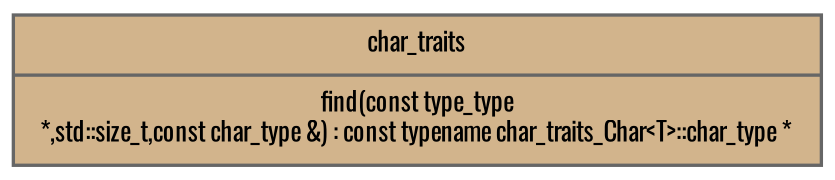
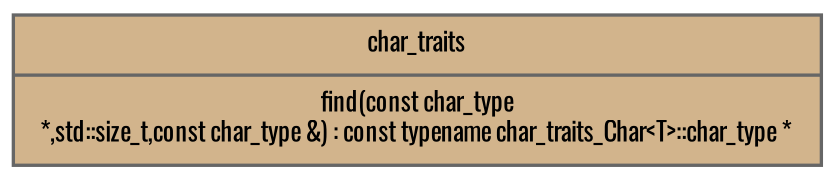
node "char_traits": text "find(const type_type" -> "find(const char_type"
